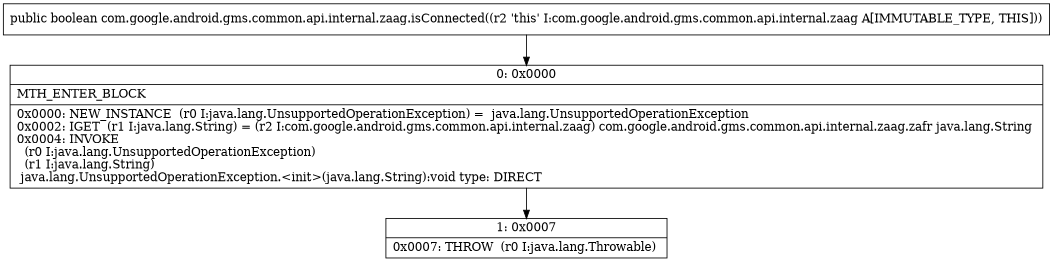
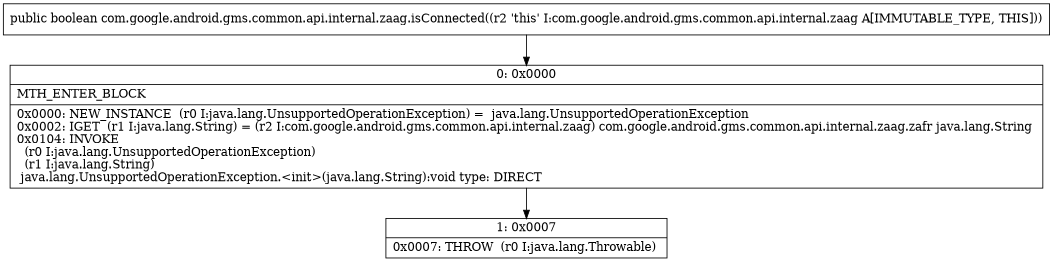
node "0: 0x0000": text "0x0004: INVOKE" -> "0x0104: INVOKE"
